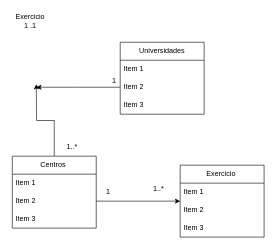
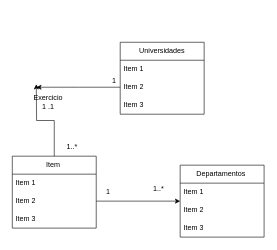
node "Exercicio 1 .1": moved (30, 21) -> (48, 102)
node "Centros": label "Centros" -> "Item"
node "Exercicio": label "Exercicio" -> "Departamentos"
